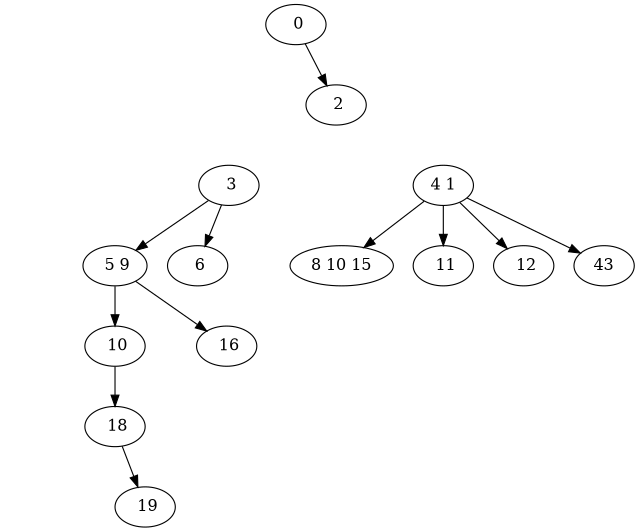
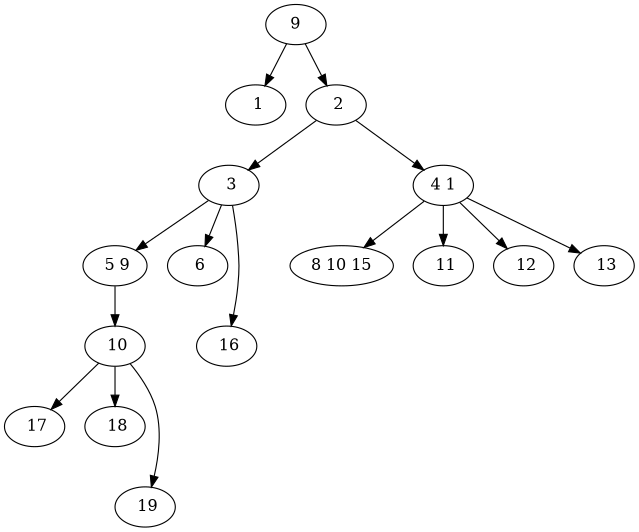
node "0": label "0" -> "9"
node "1": added
edge "2" -> "3": added
edge "2" -> "4 1": added
node "43": label "43" -> "13"
edge "5 9" -> "16": now "3" -> "16"
node "17": added
edge "18" -> "19": now "10" -> "19"
